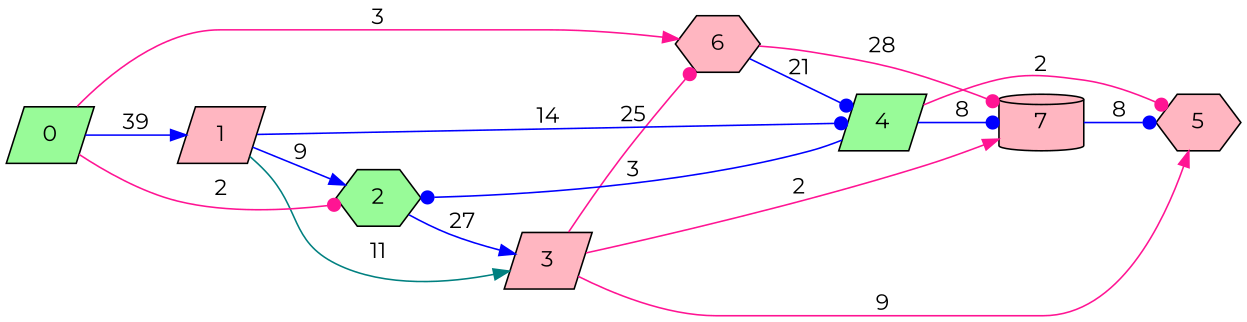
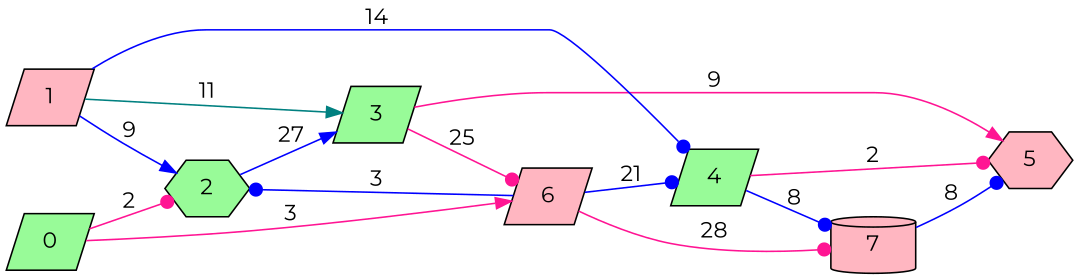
node "6": shape hexagon -> parallelogram
edge "0" -> "1": removed, label "39"
edge "4" -> "2": now "6" -> "2"
edge "3" -> "7": removed, label "2"
node "3": fillcolor lightpink -> palegreen
